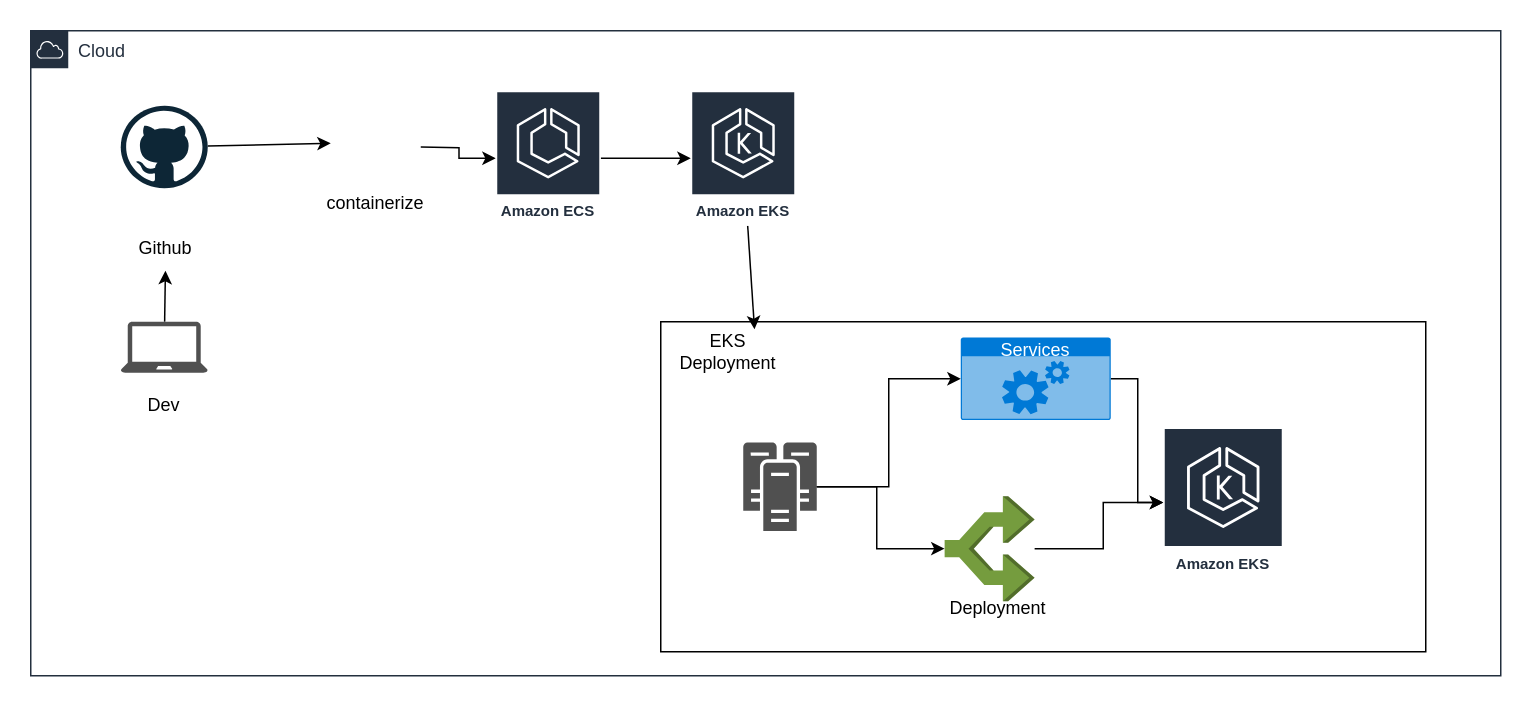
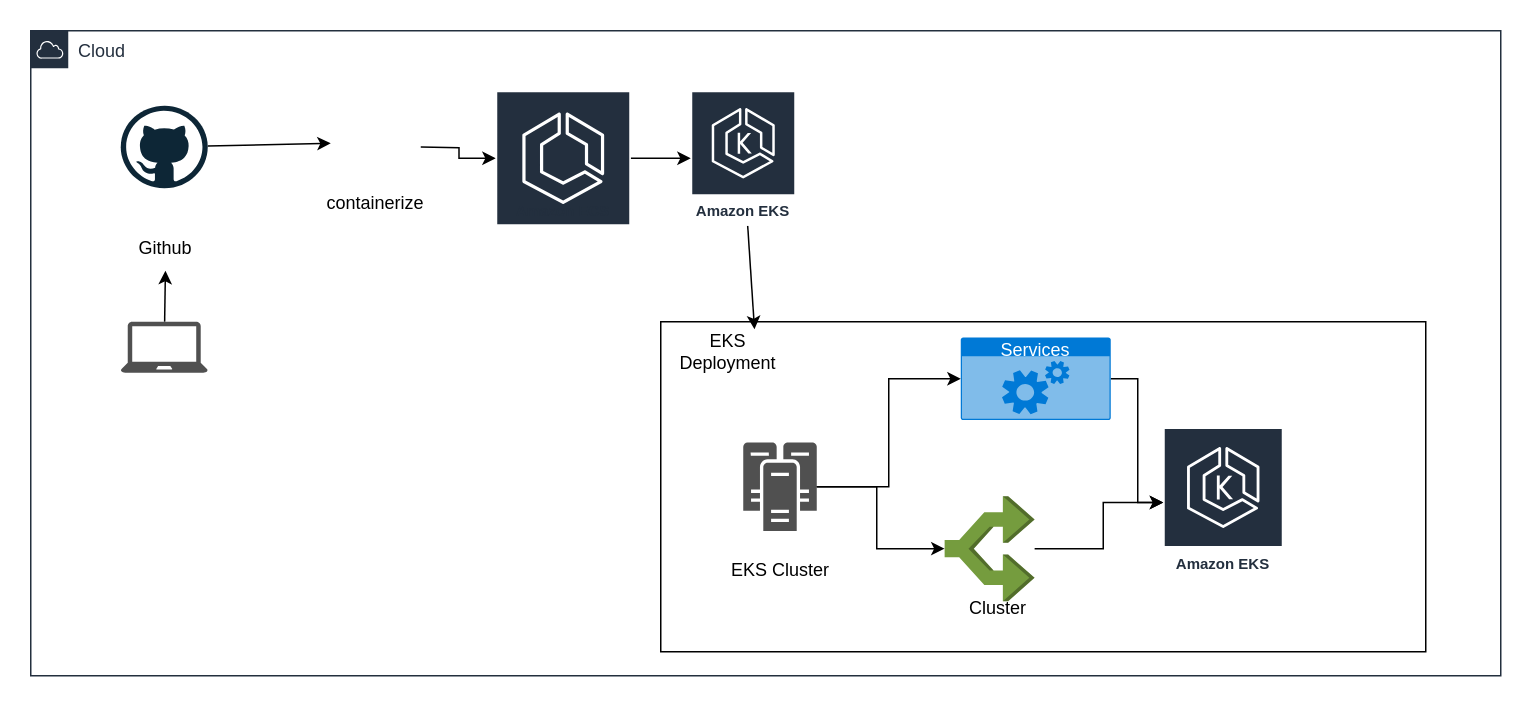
node "Amazon ECS": size 105x135 -> 135x135
node "Dev": removed
node "EKS Cluster": added
node "Deployment": label "Deployment" -> "Cluster"
